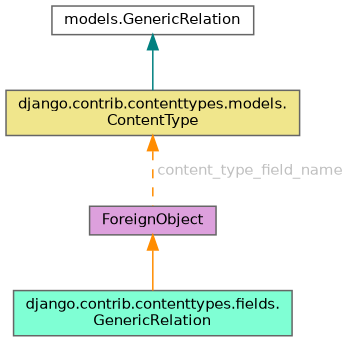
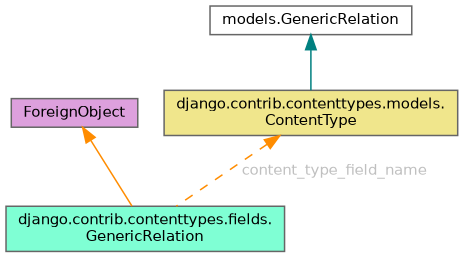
edge "ForeignObject" -> "django.contrib.contenttypes.models. ContentType": now "django.contrib.contenttypes.fields. GenericRelation" -> "django.contrib.contenttypes.models. ContentType"
